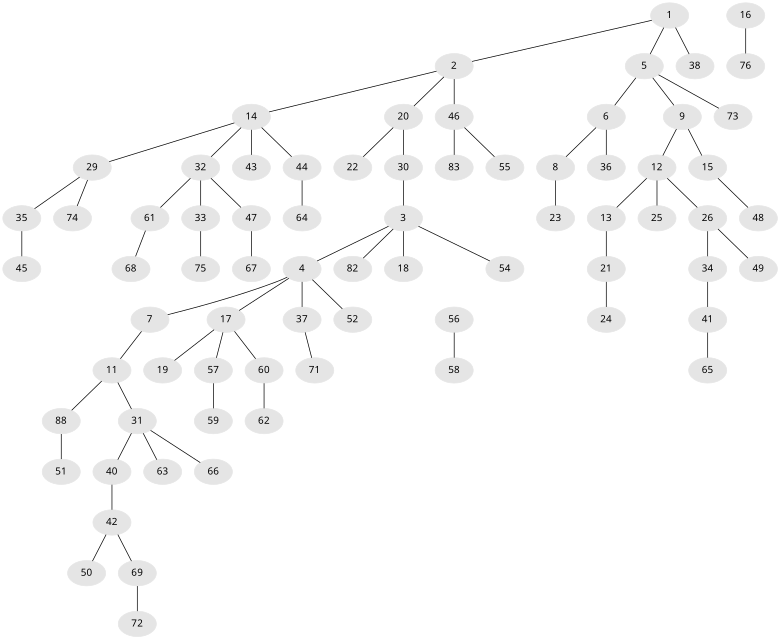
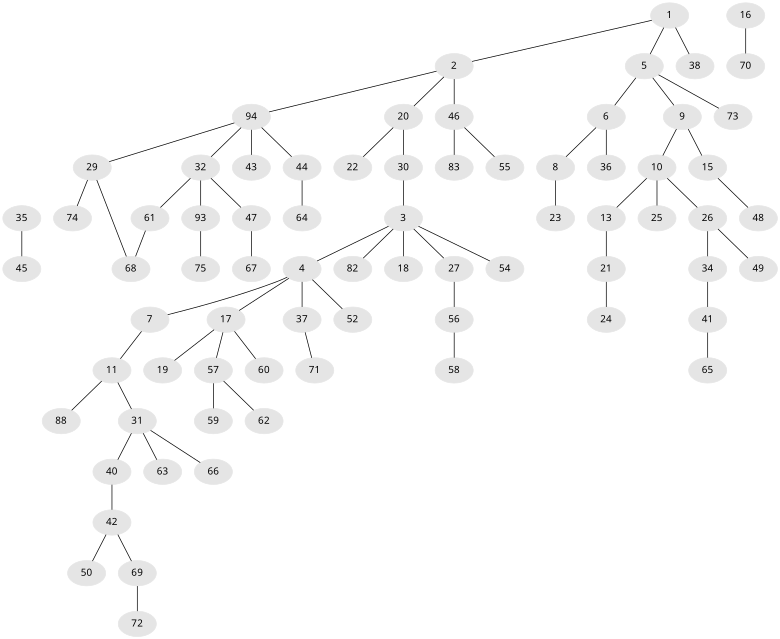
node "76": label "76" -> "70"
node "14": label "14" -> "94"
node "12": label "12" -> "10"
edge "29" -- "35": now "29" -- "68"
node "33": label "33" -> "93"
node "27": added
edge "60" -- "62": now "57" -- "62"
node "51": removed
